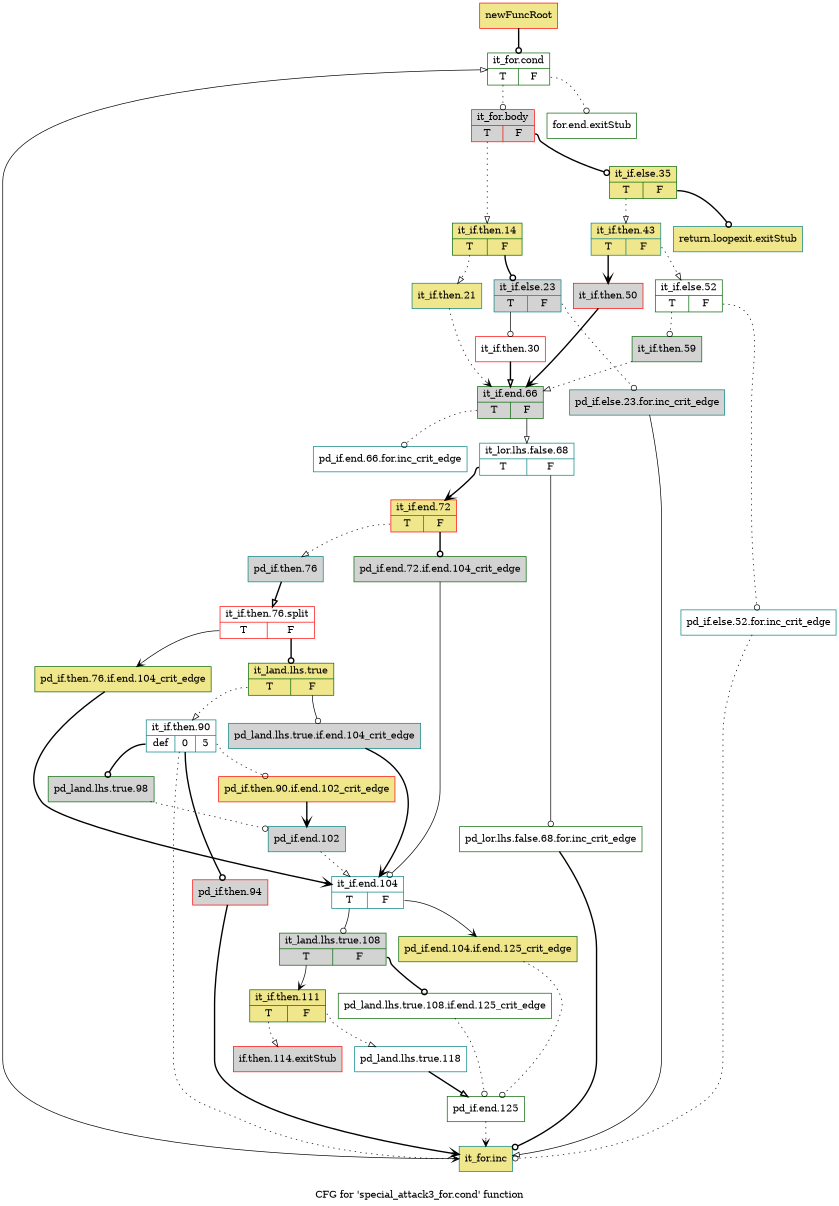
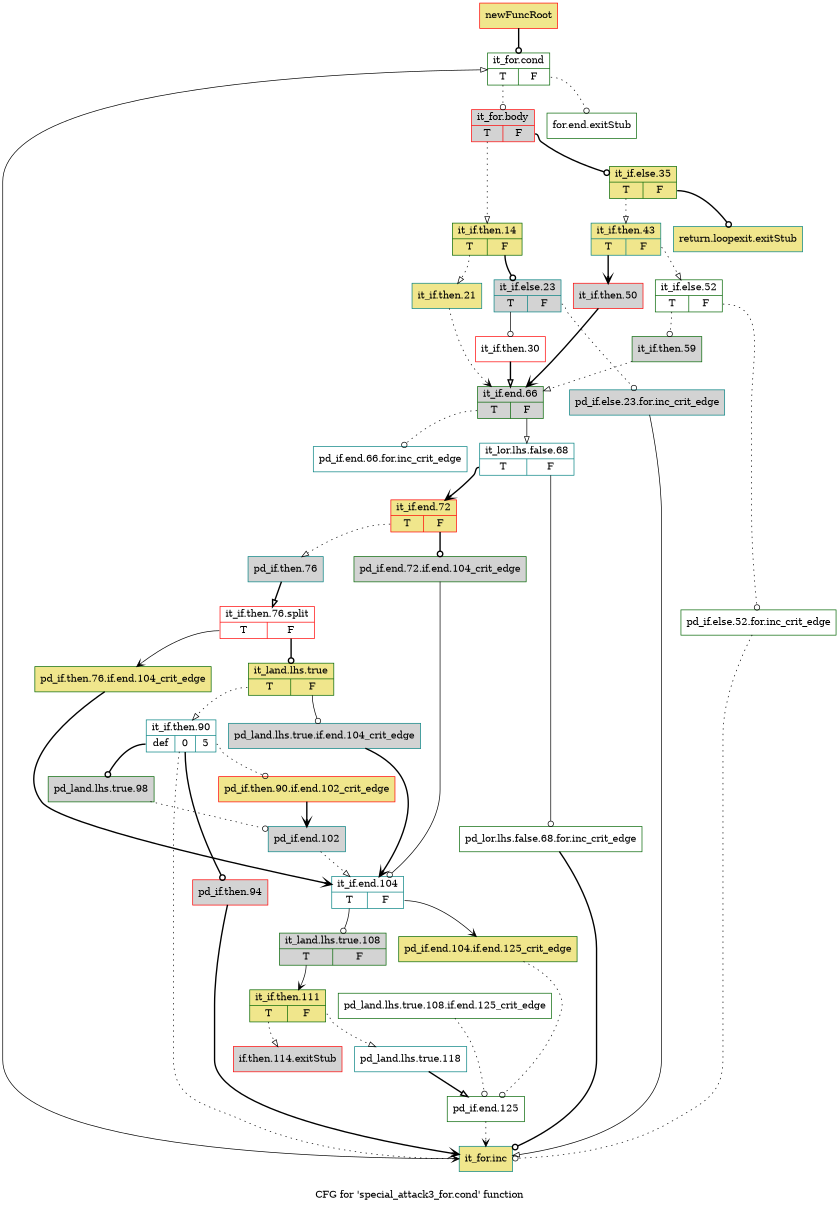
node "pd_if.else.52.for.inc_crit_edge": color teal -> darkgreen
edge "it_land.lhs.true.108" -> "pd_land.lhs.true.108.if.end.125_crit_edge": removed
